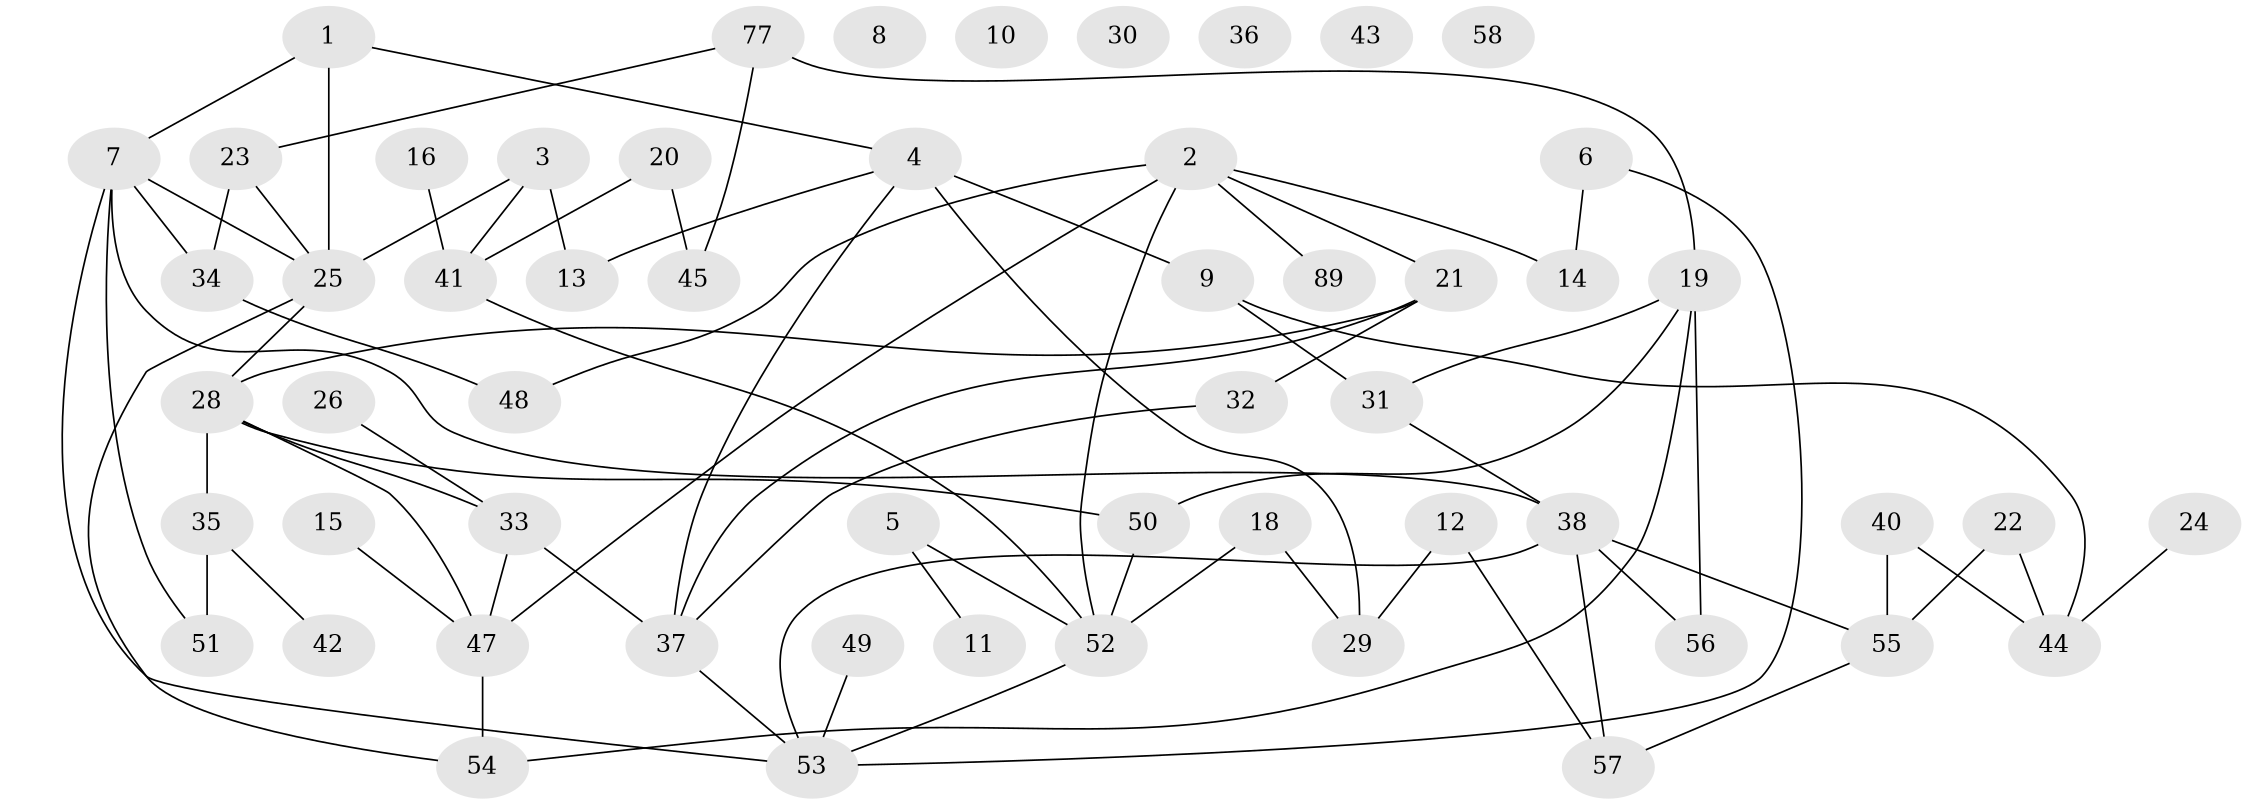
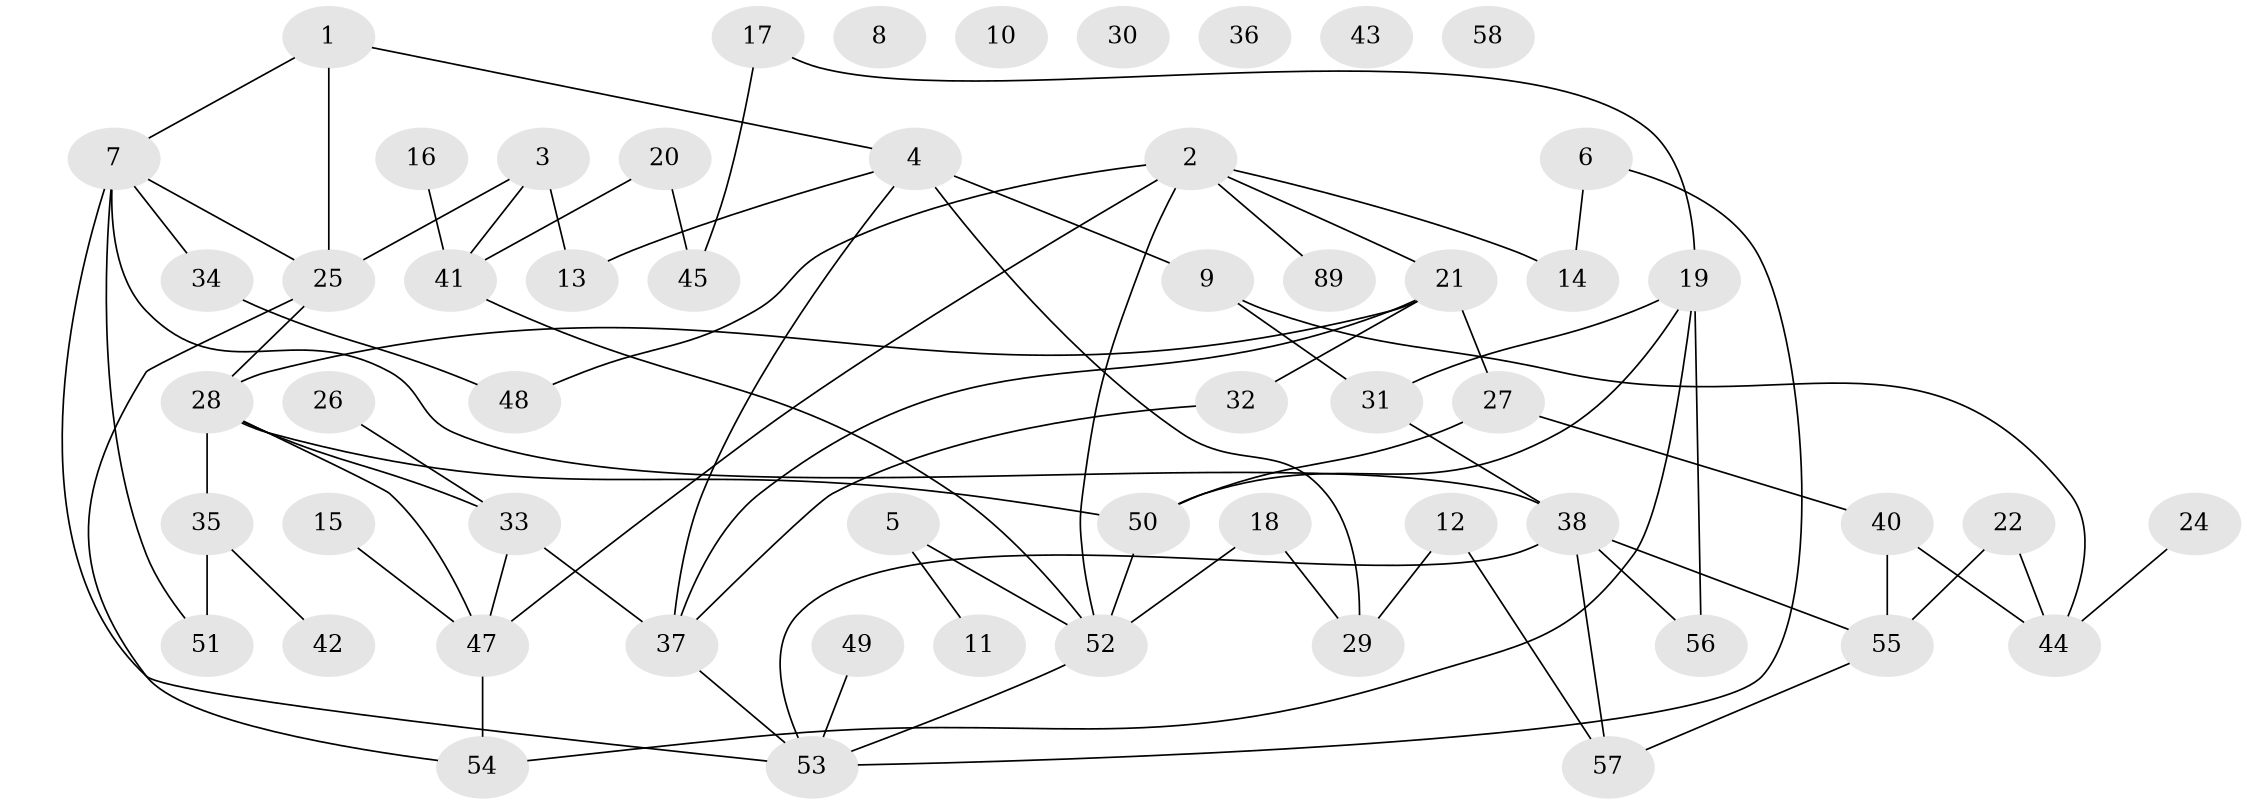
node "77": label "77" -> "17"
node "23": removed
node "27": added
